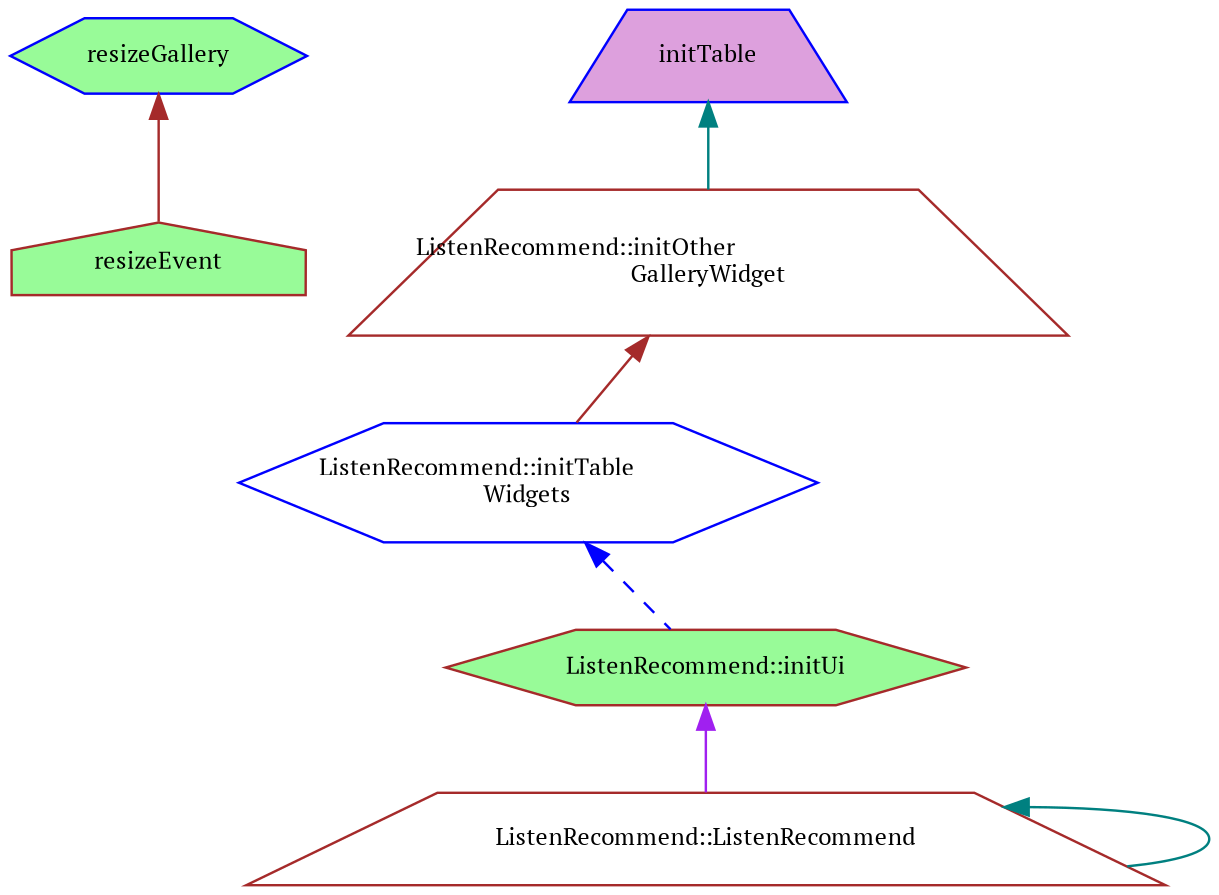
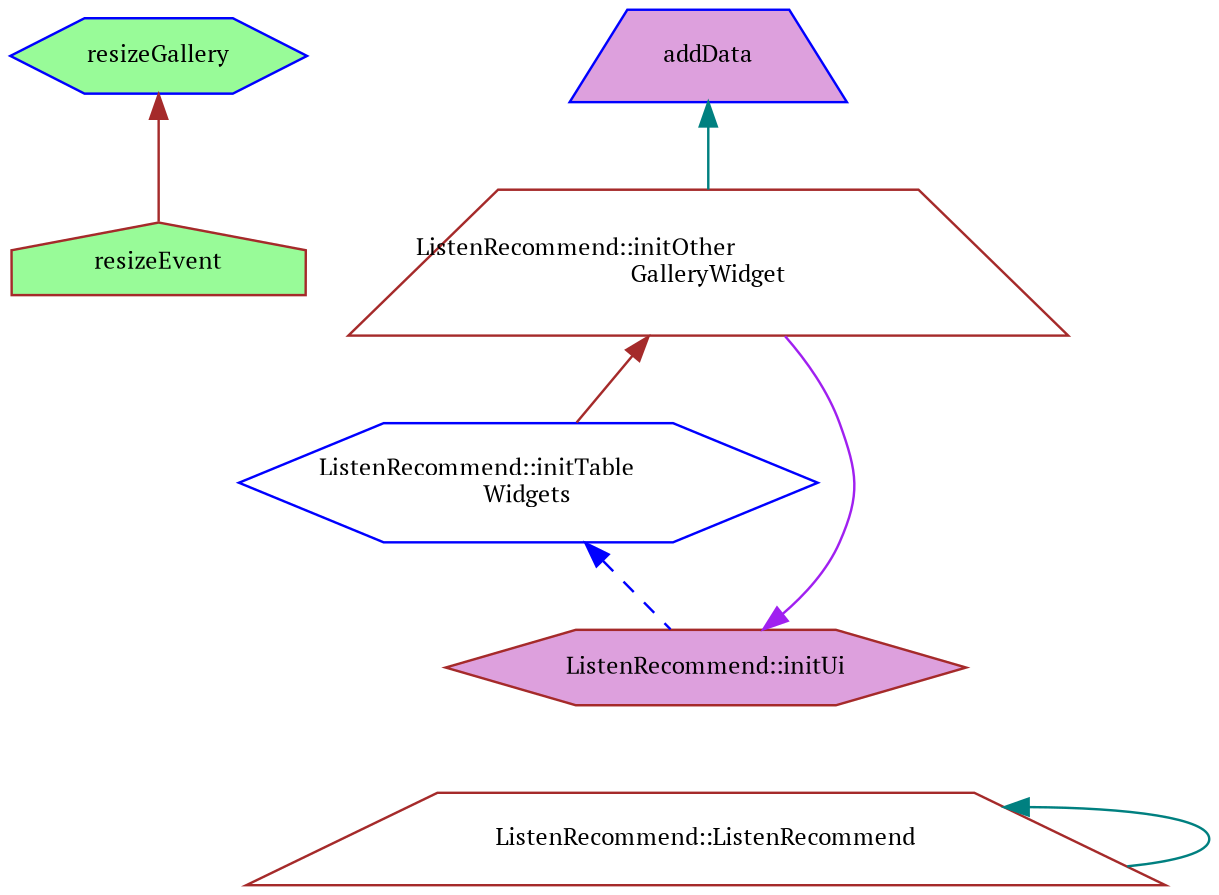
node "initTable": label "initTable" -> "addData"
node "ListenRecommend::initUi": fillcolor palegreen -> plum
edge "ListenRecommend::ListenRecommend" -> "ListenRecommend::initUi": now "ListenRecommend::initOther GalleryWidget" -> "ListenRecommend::initUi"
